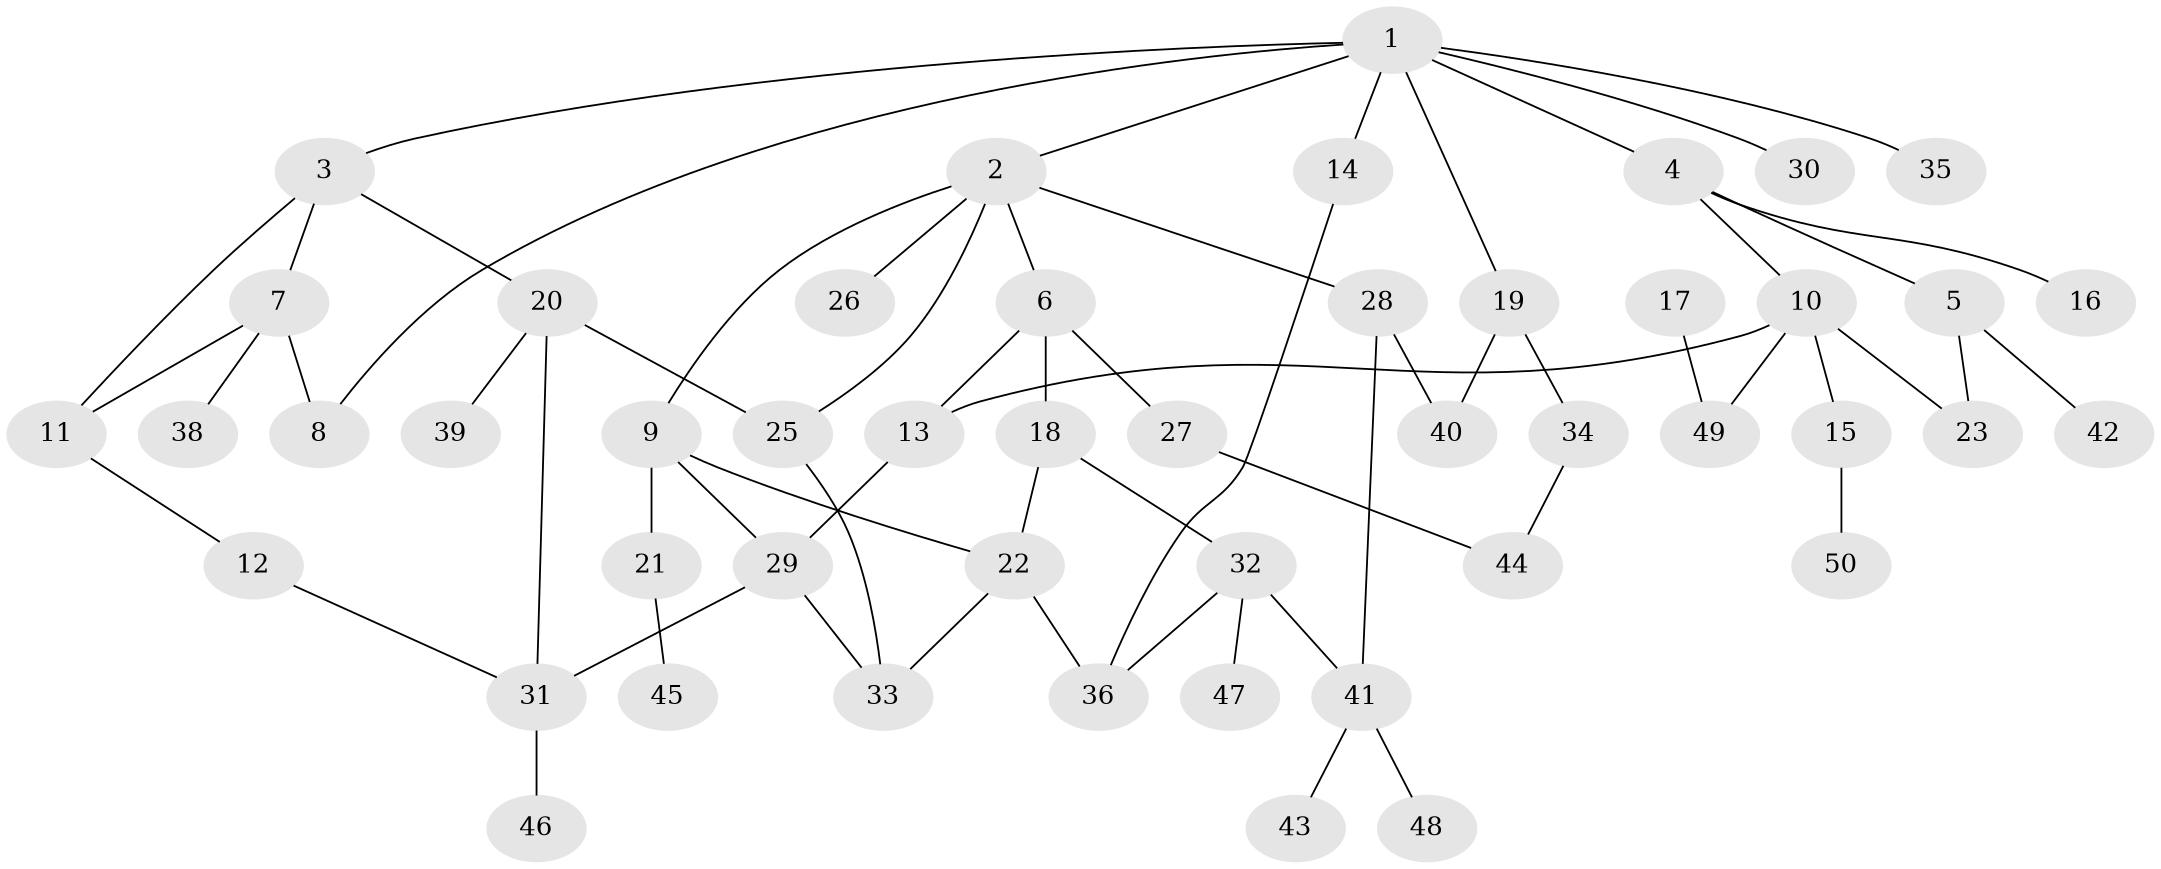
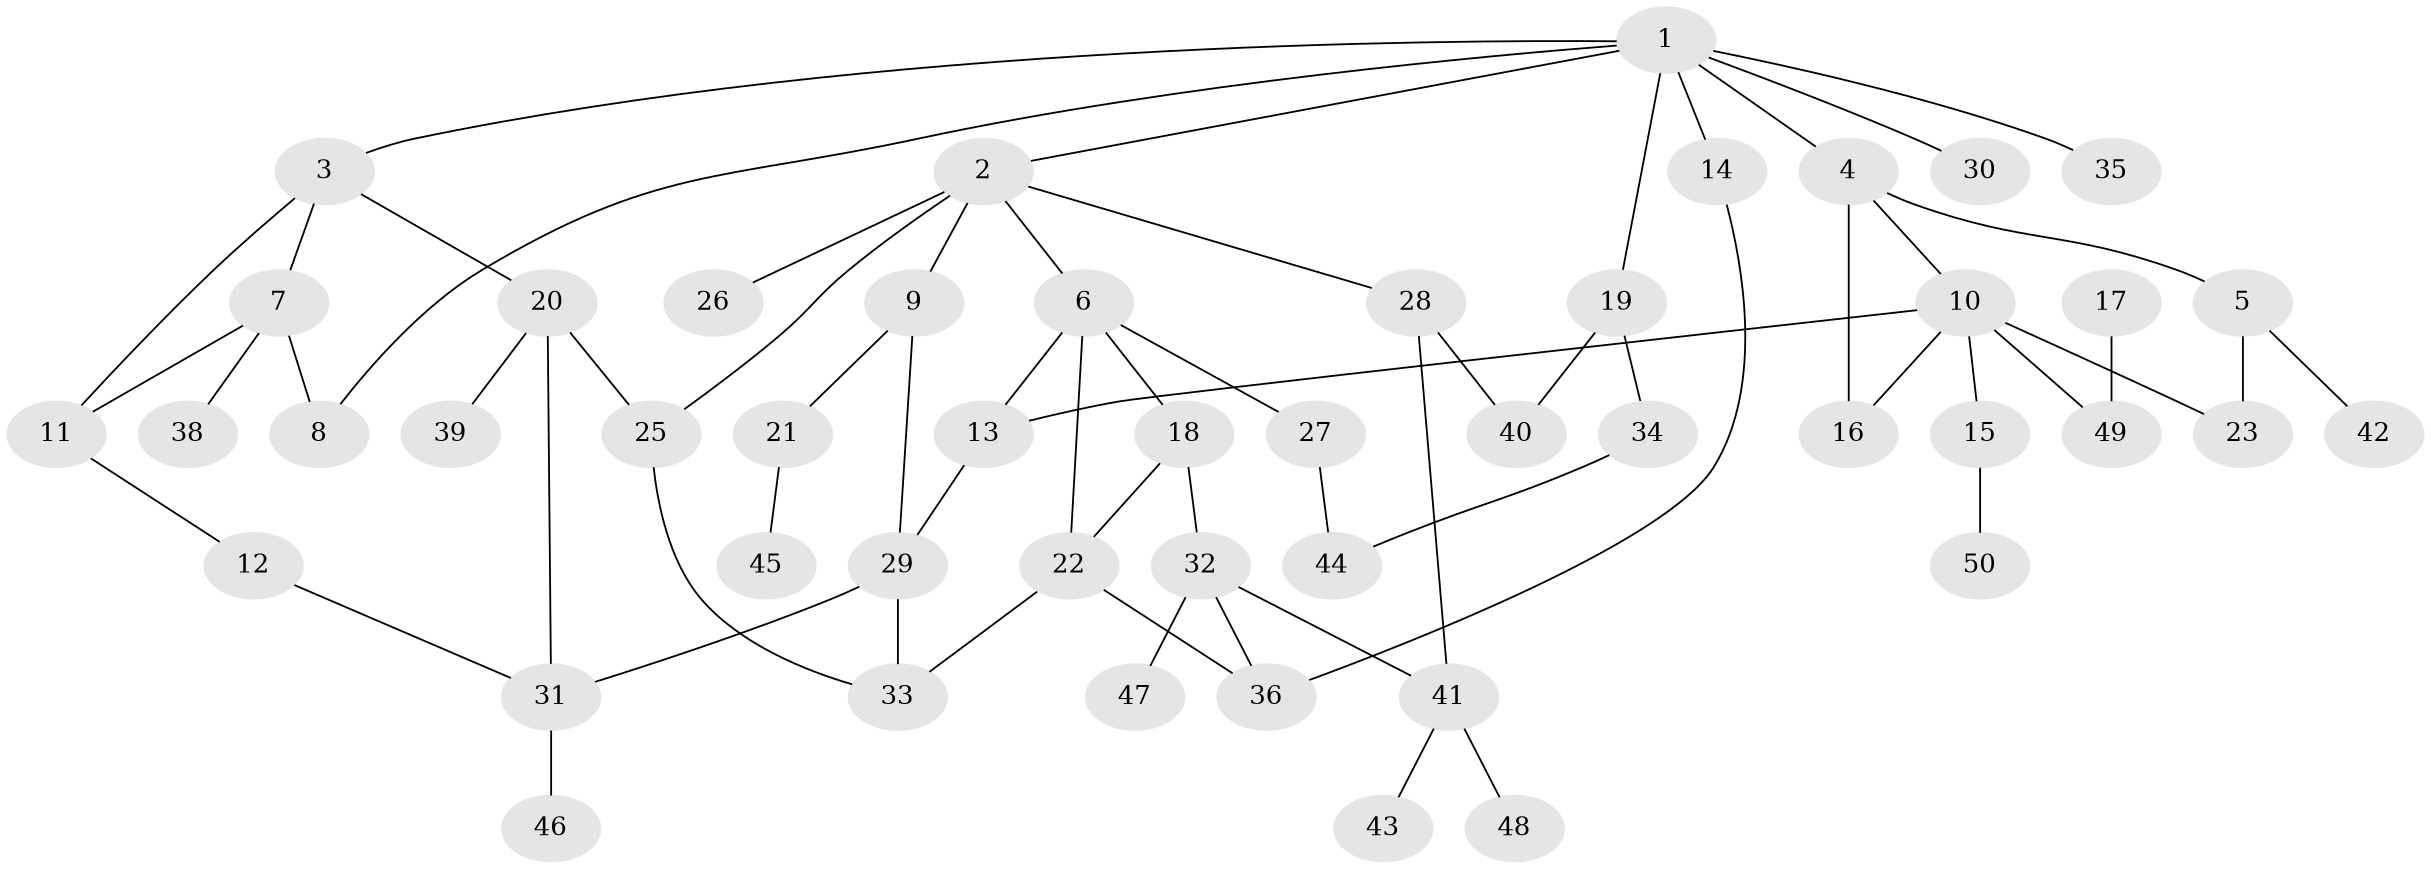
edge "10" -- "16": added
edge "9" -- "22": now "6" -- "22"
